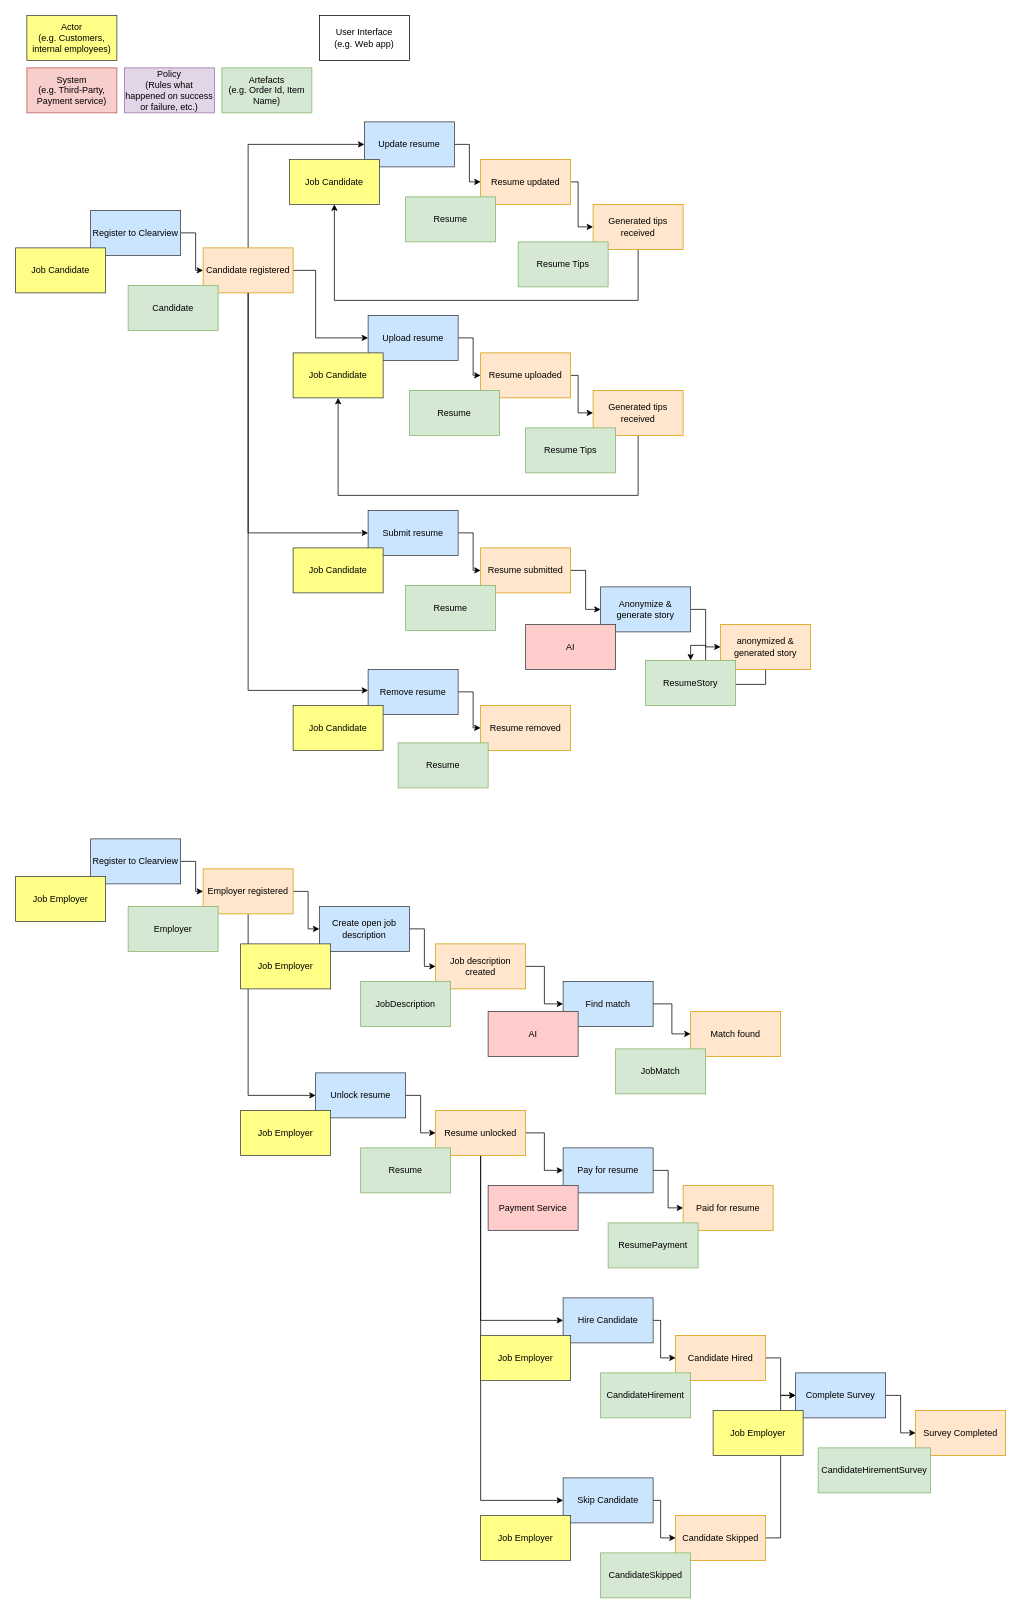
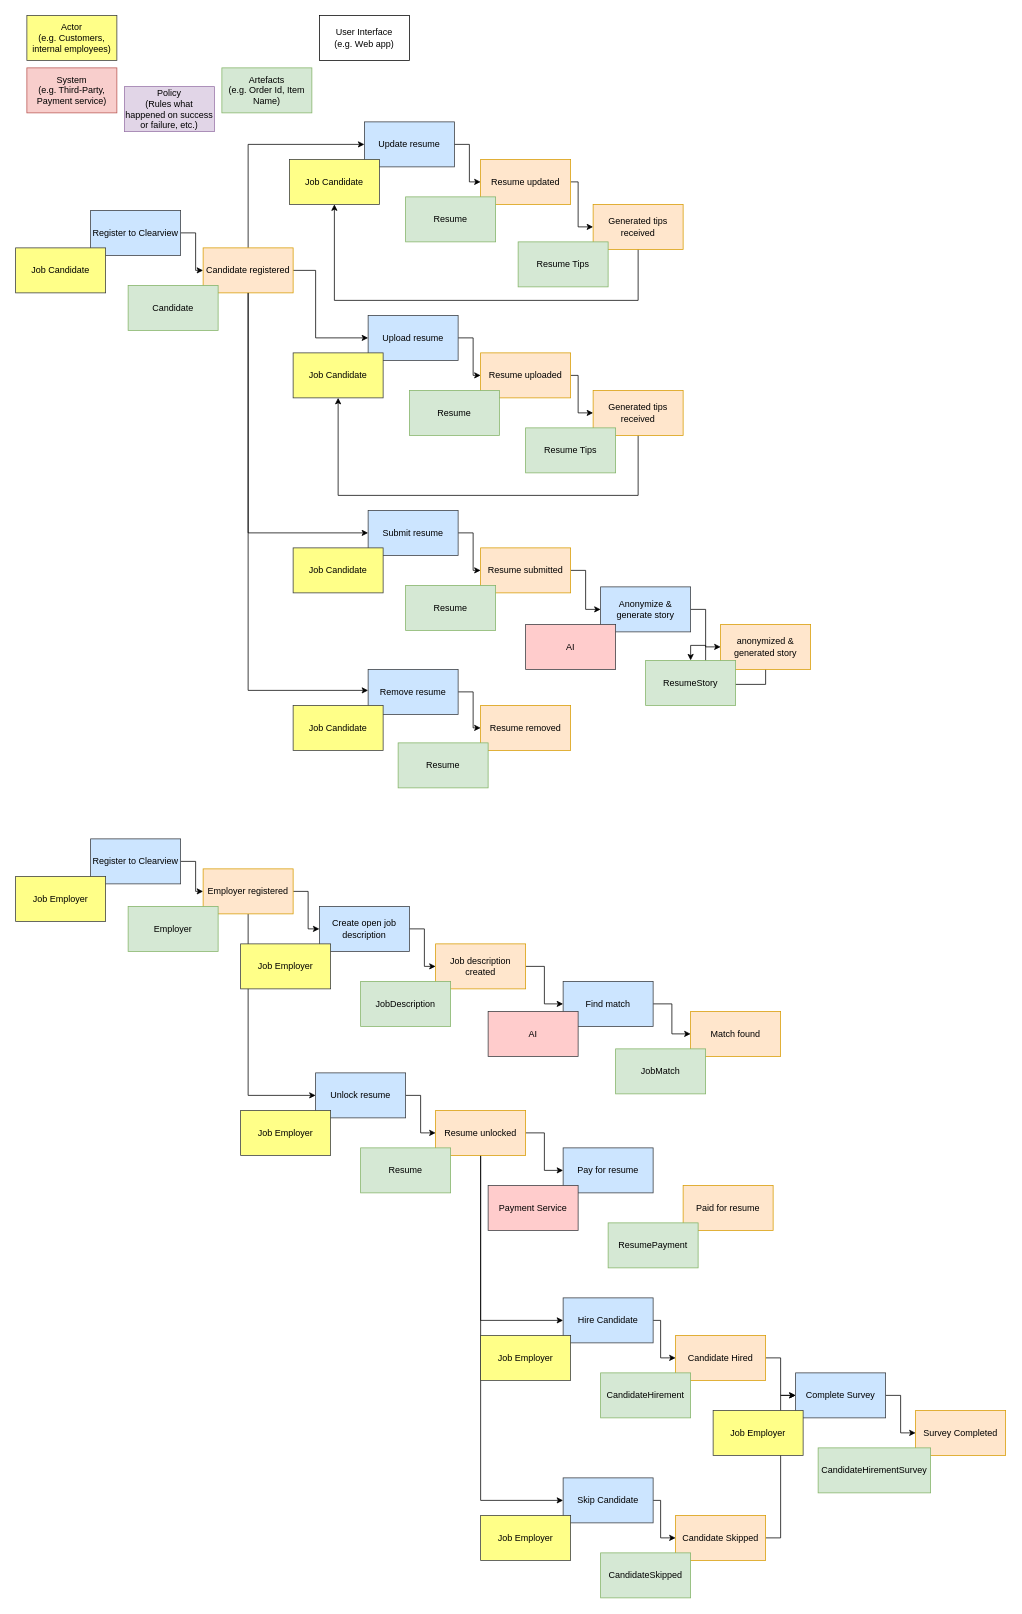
node "Policy (Rules what happened on success or failure, etc.)": moved (169, 90) -> (169, 109)
edge "Pay for resume" -> "Paid for resume": removed
